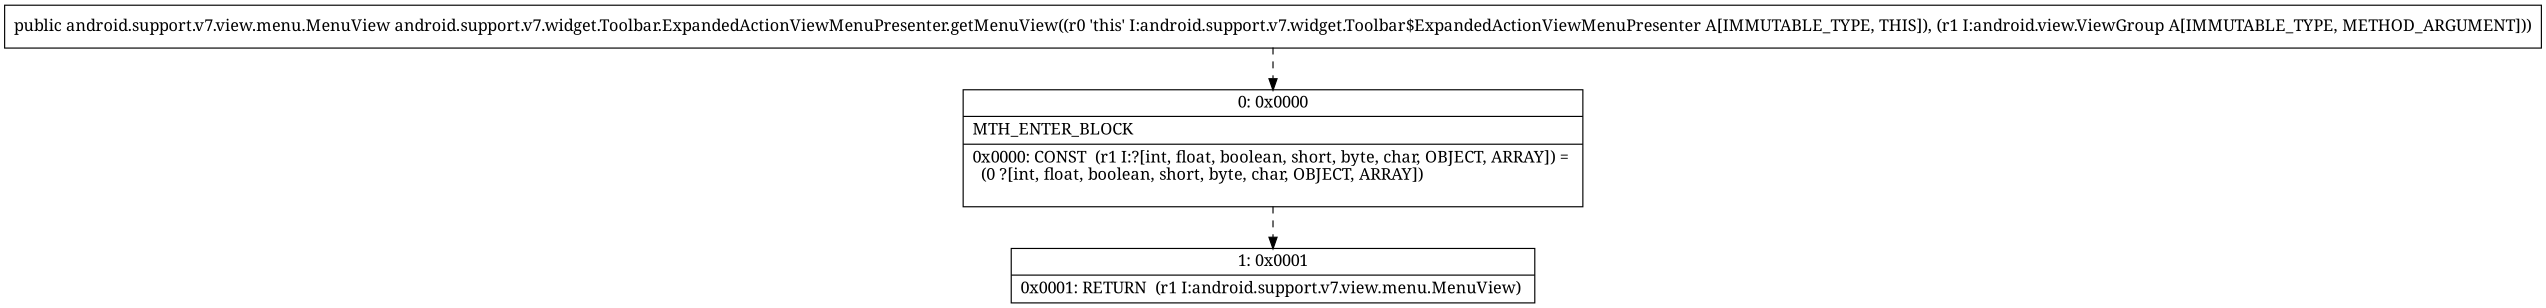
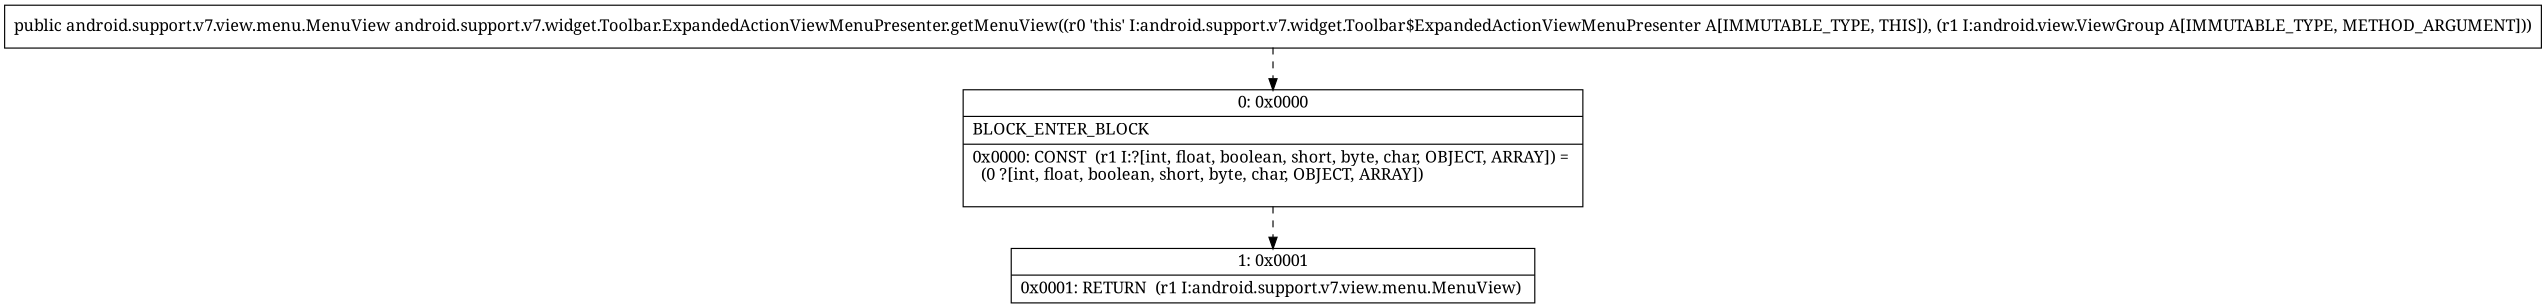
node "0: 0x0000": text "MTH_ENTER_BLOCK" -> "BLOCK_ENTER_BLOCK"
